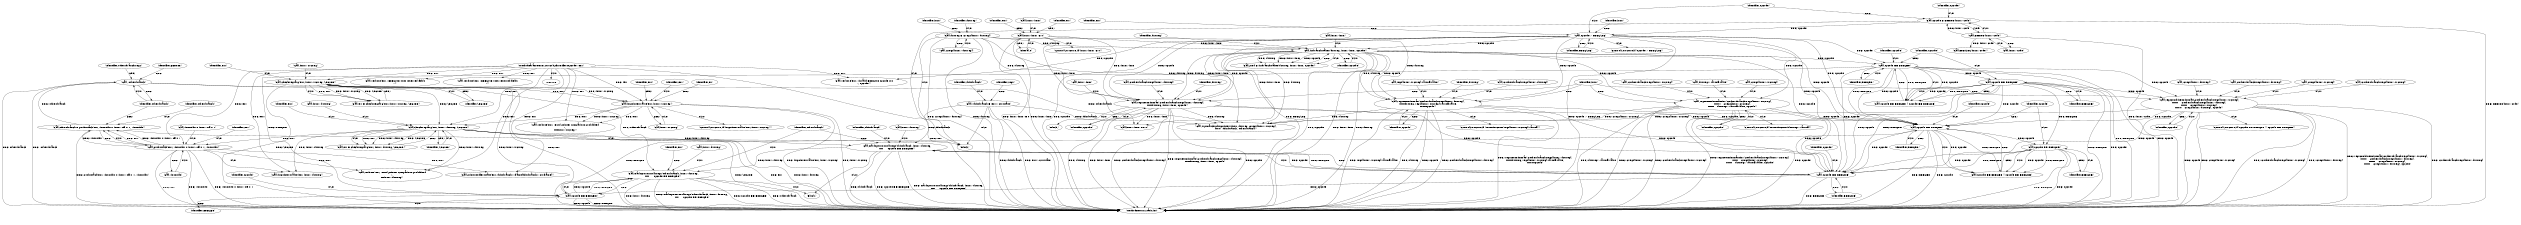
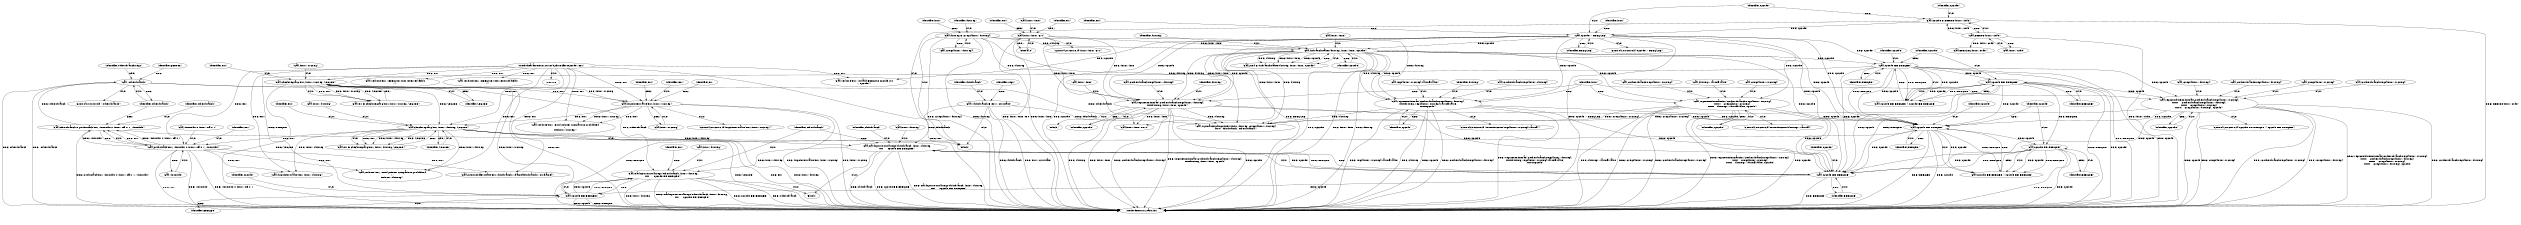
edge "(Call,opcode = BPF_OP(insn->code))" -> "(Call,BPF_OP(insn->code))": label "JSLE: " -> "CFG: "
edge "(MethodParameterIn,struct bpf_verifier_opcode *env)" -> "(Call,is_pointer_value(env, insn->src_reg))": label "DDG: idx" -> "DDG: env"
node "(ControlStructure,if (!other_branch))": added
edge "(Call,push_stack(env, *insn_idx + insn->off + 1, *insn_idx))" -> "(Call,is_pointer_value(env, insn->dst_reg))": label "AST: " -> "DDG: env"
